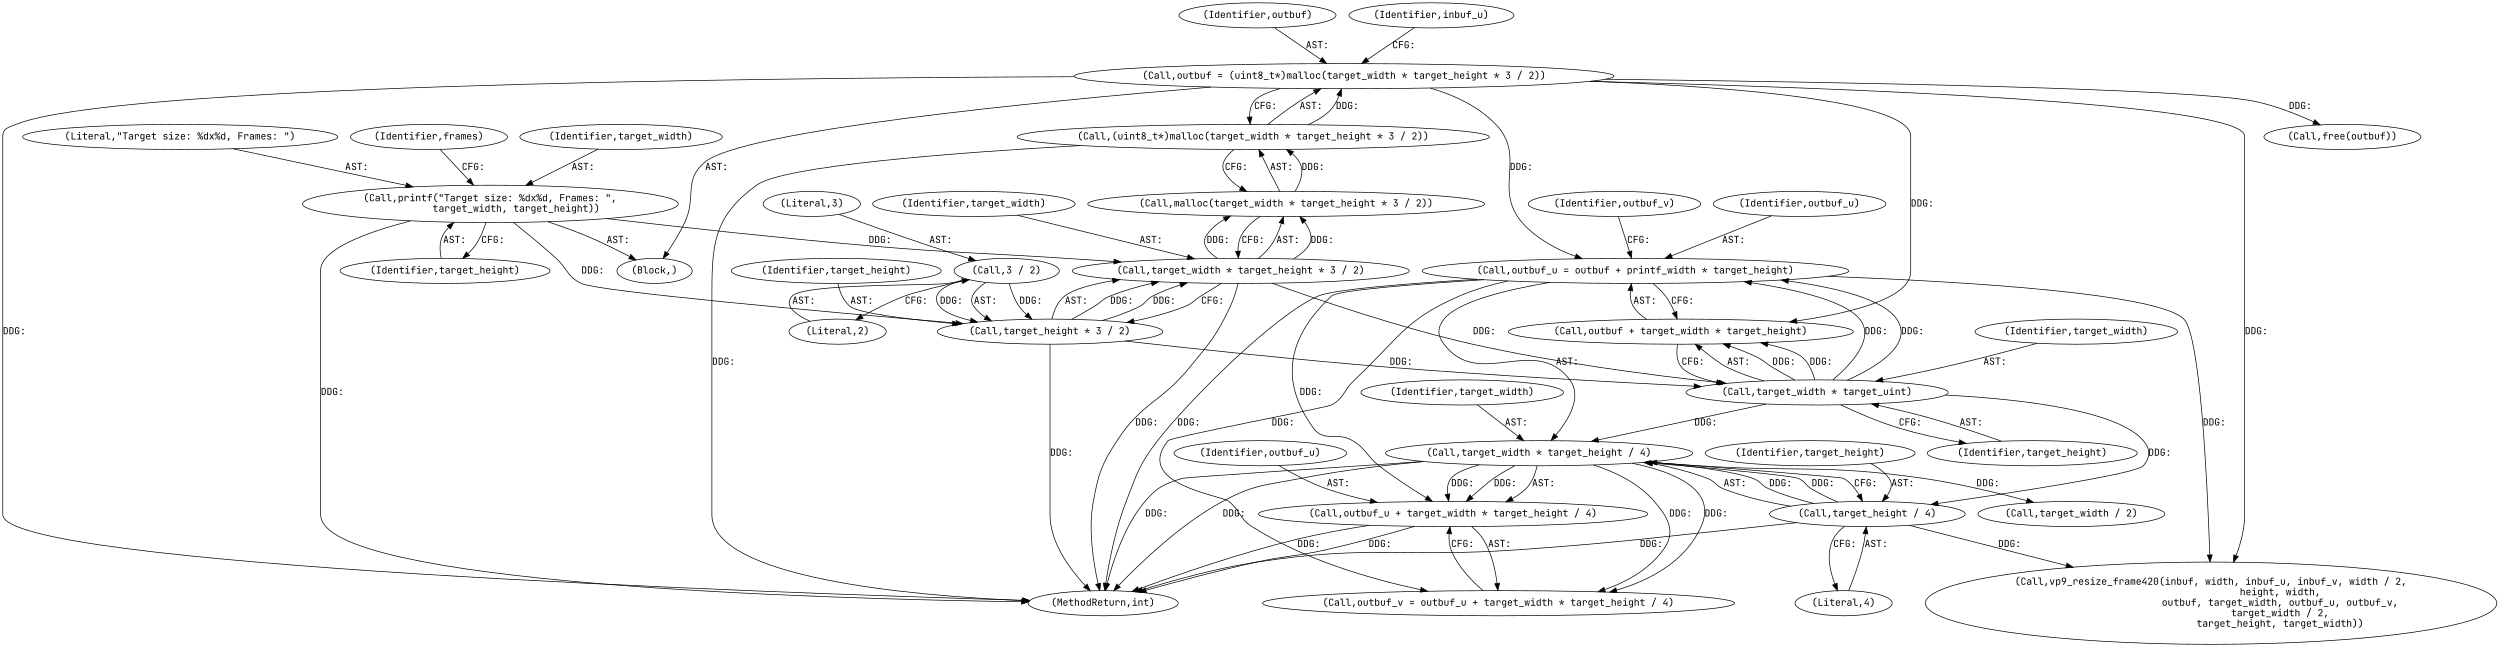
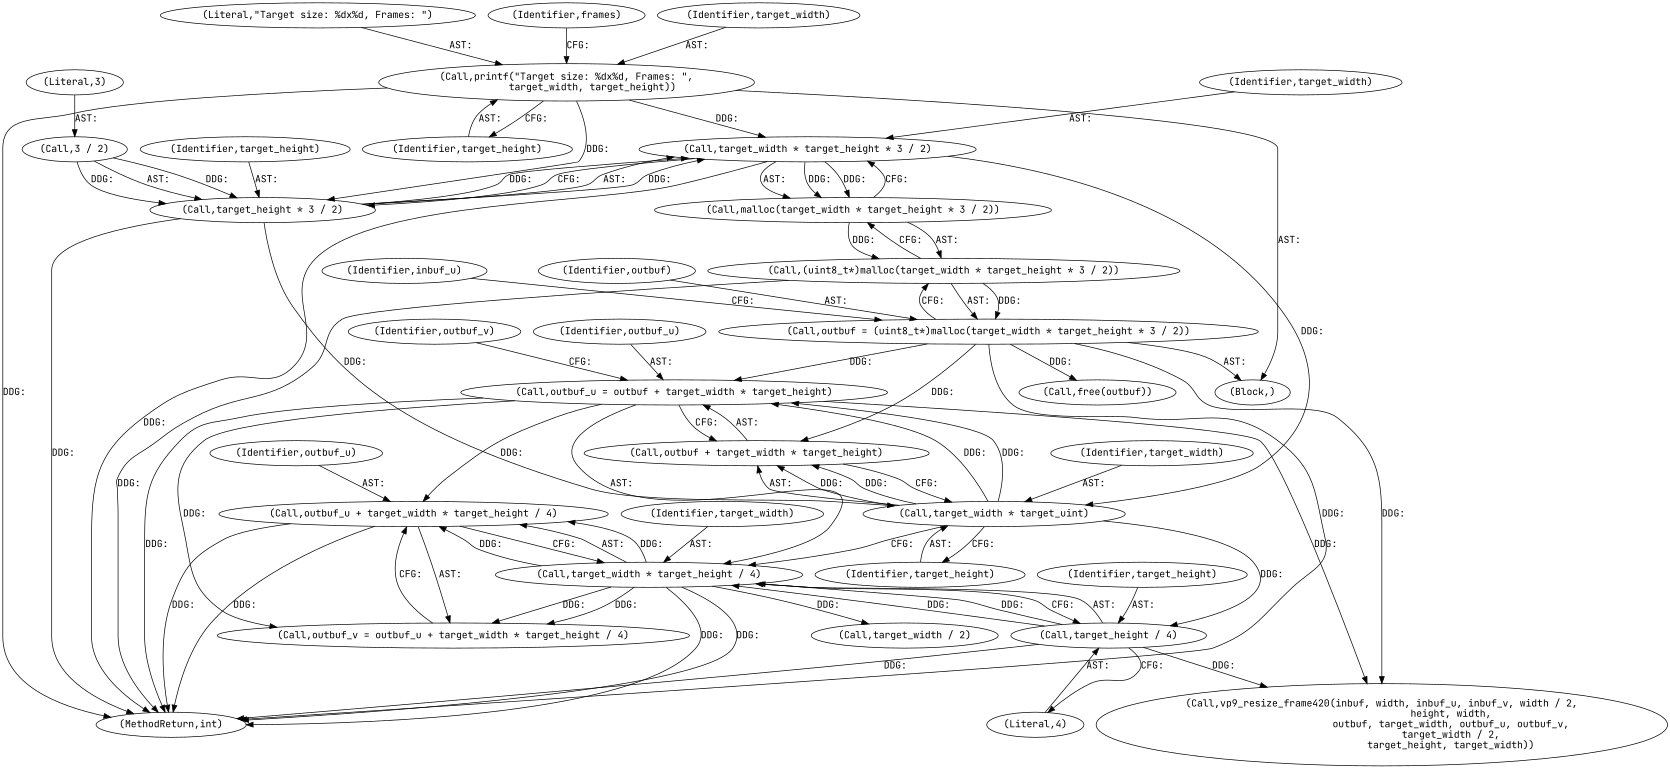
node "(Call,outbuf_u = outbuf + printf_width * target_height)": label "(Call,outbuf_u = outbuf + printf_width * target_height)" -> "(Call,outbuf_u = outbuf + target_width * target_height)"
node "(Literal,2)": removed
edge "(Call,target_width * target_uint)" -> "(Call,target_width * target_height / 4)": label "DDG: " -> "CFG: "
edge "(Call,outbuf_u + target_width * target_height / 4)" -> "(Call,target_width * target_height / 4)": added, label "CFG:"
